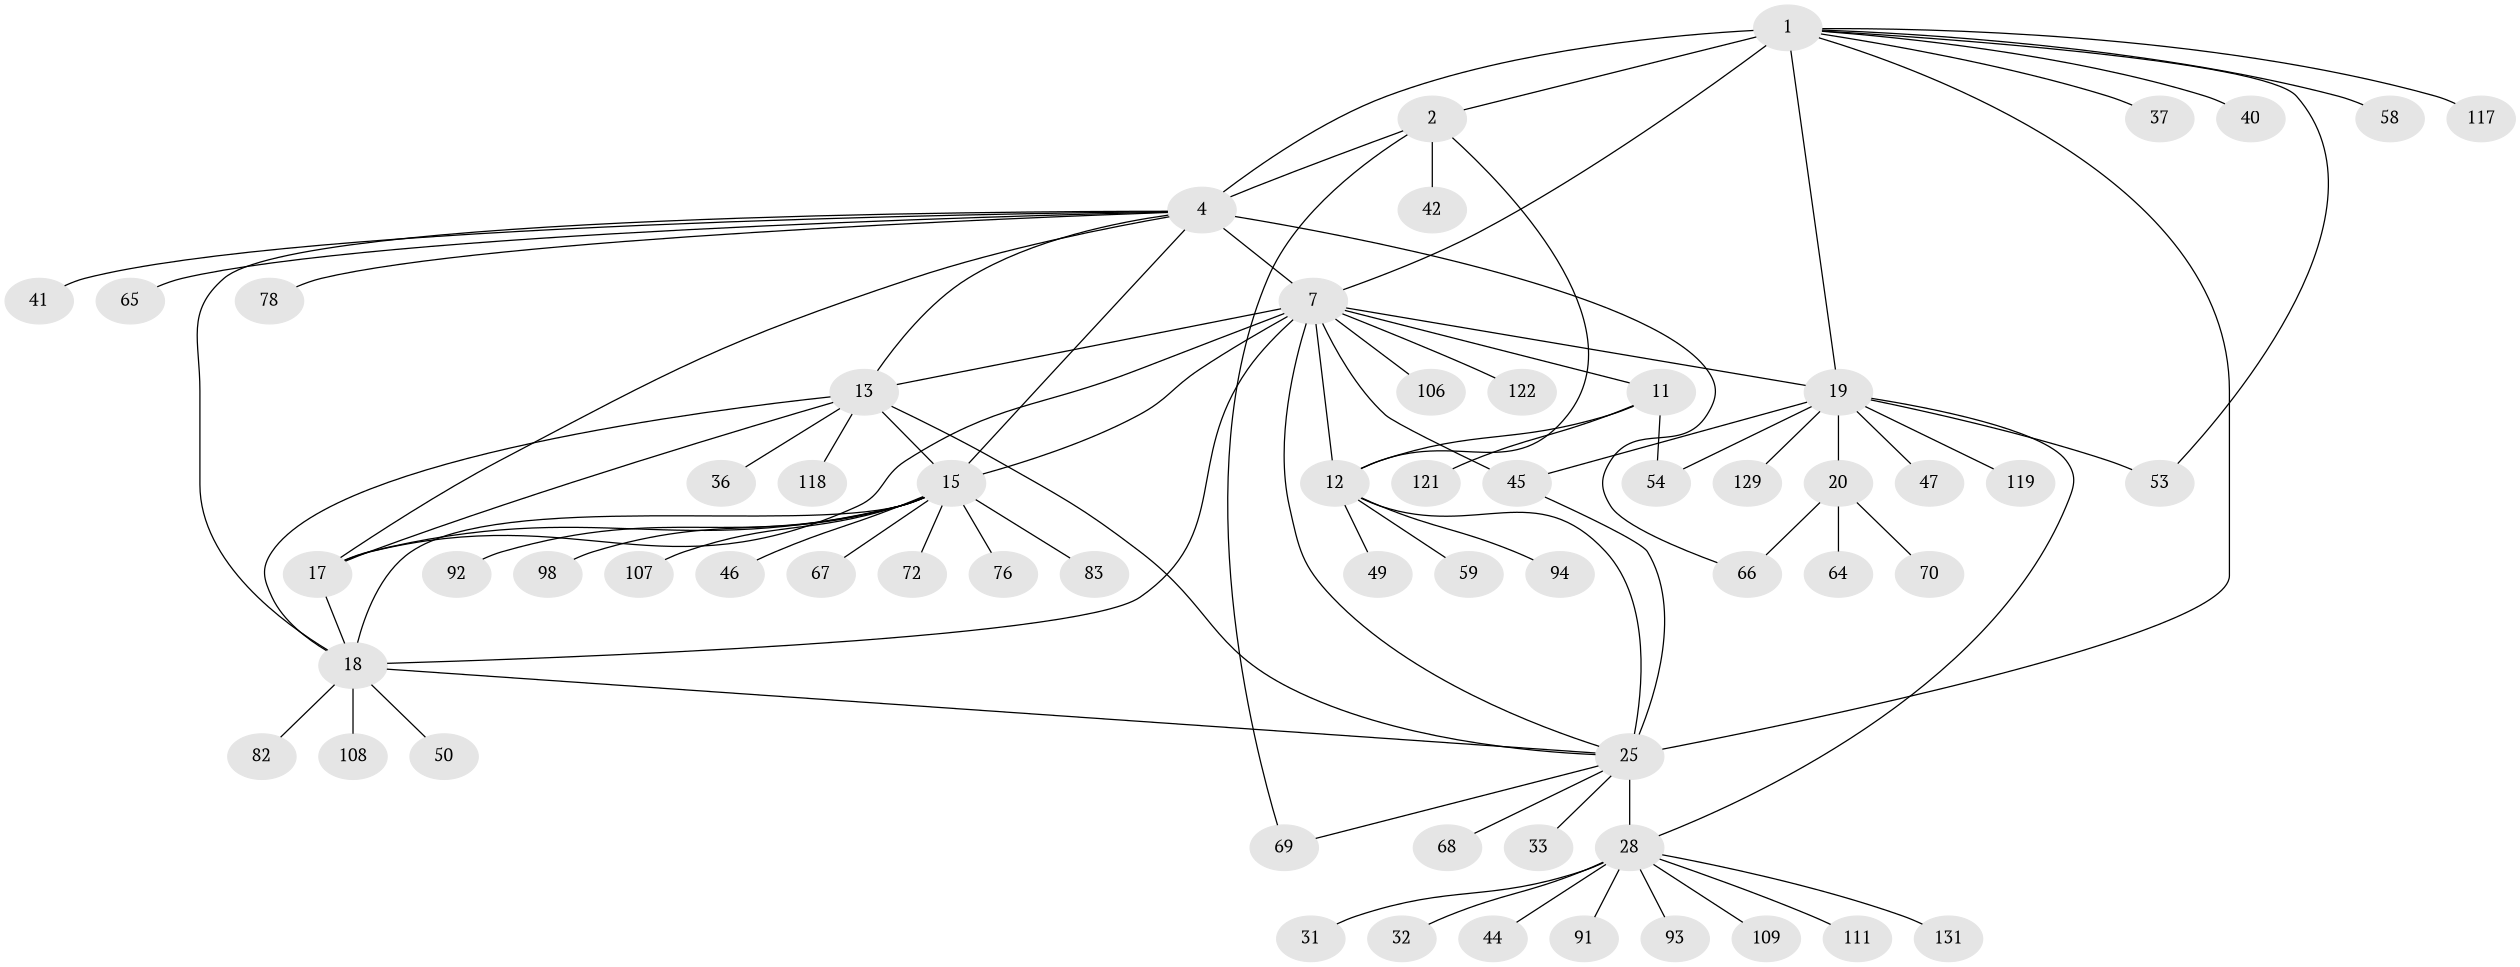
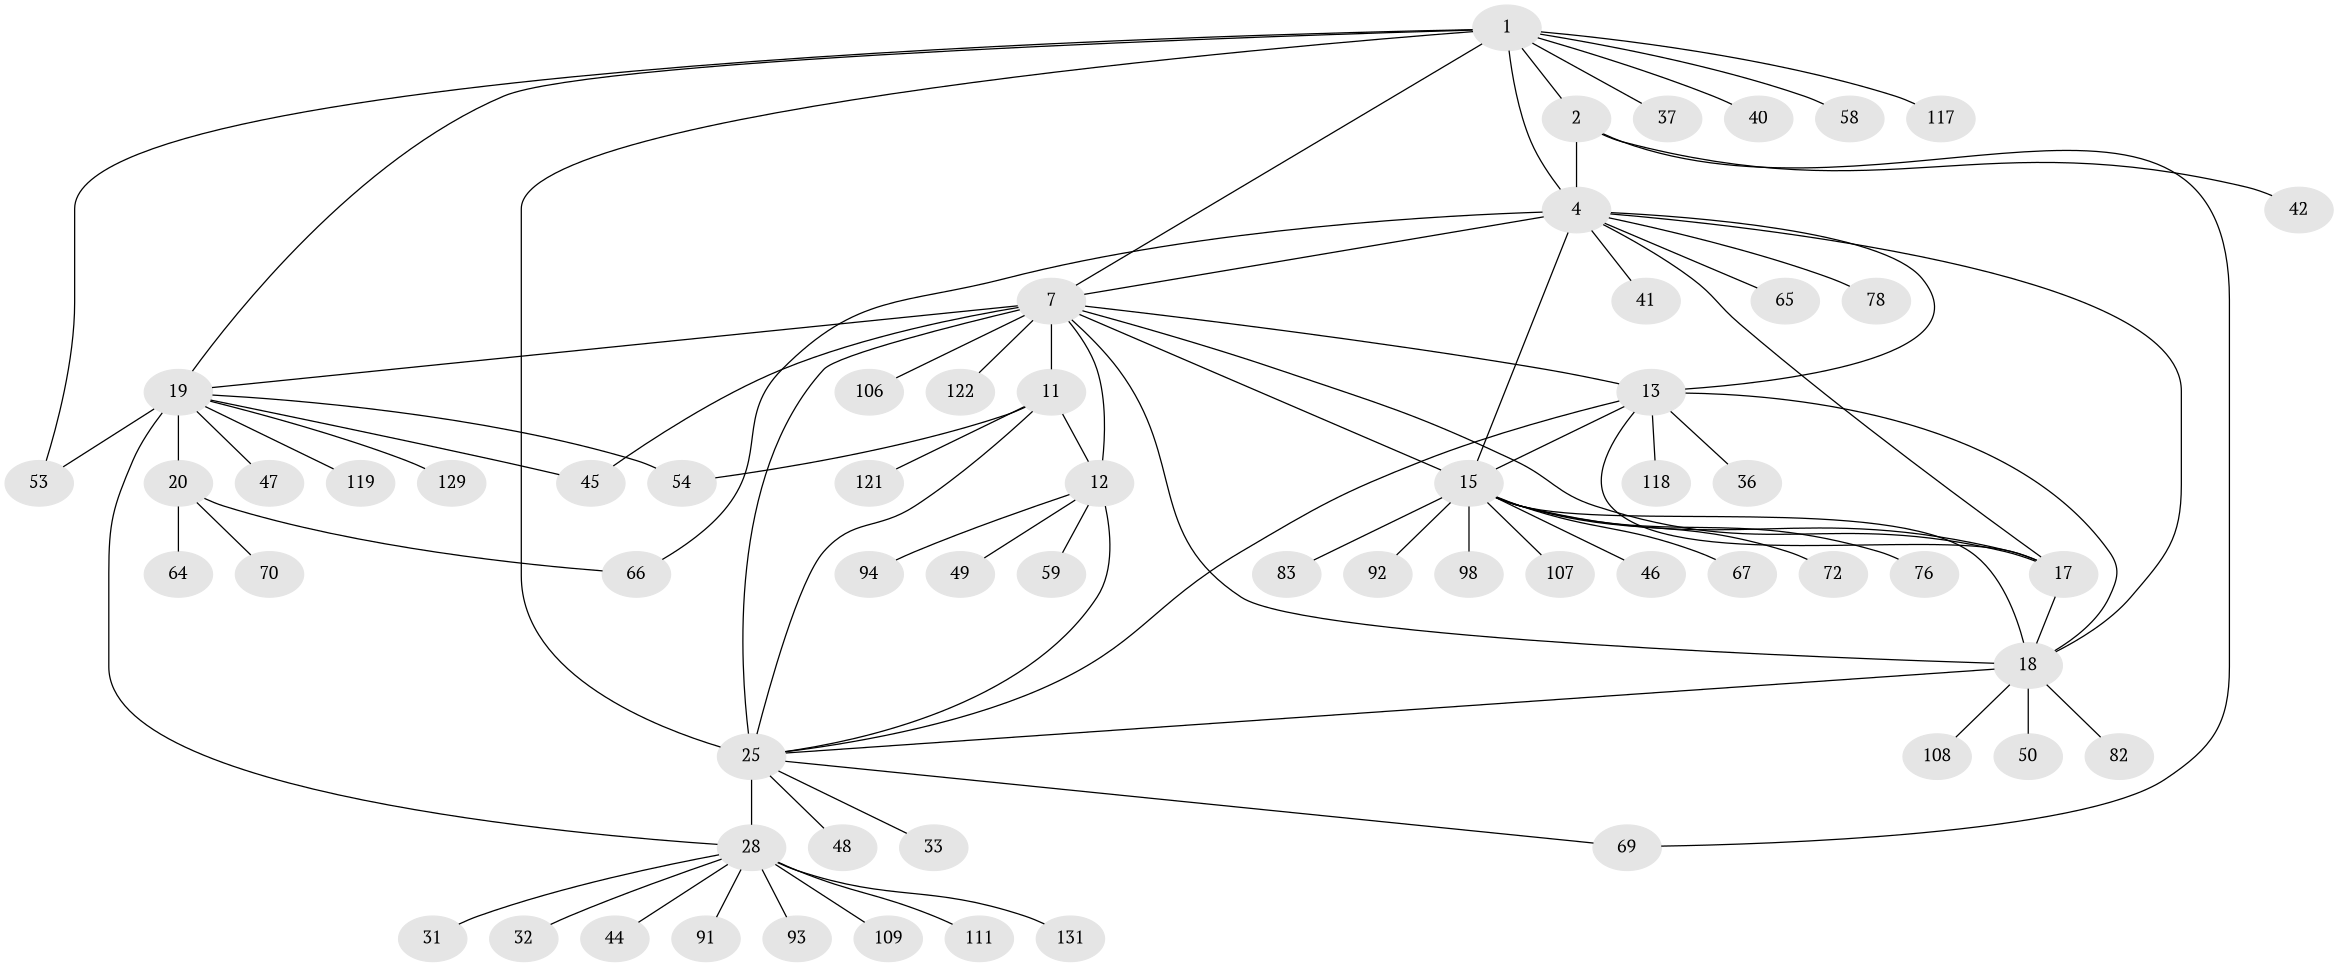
edge "2" -- "12": removed
edge "45" -- "25": now "11" -- "25"
node "68": label "68" -> "48"
